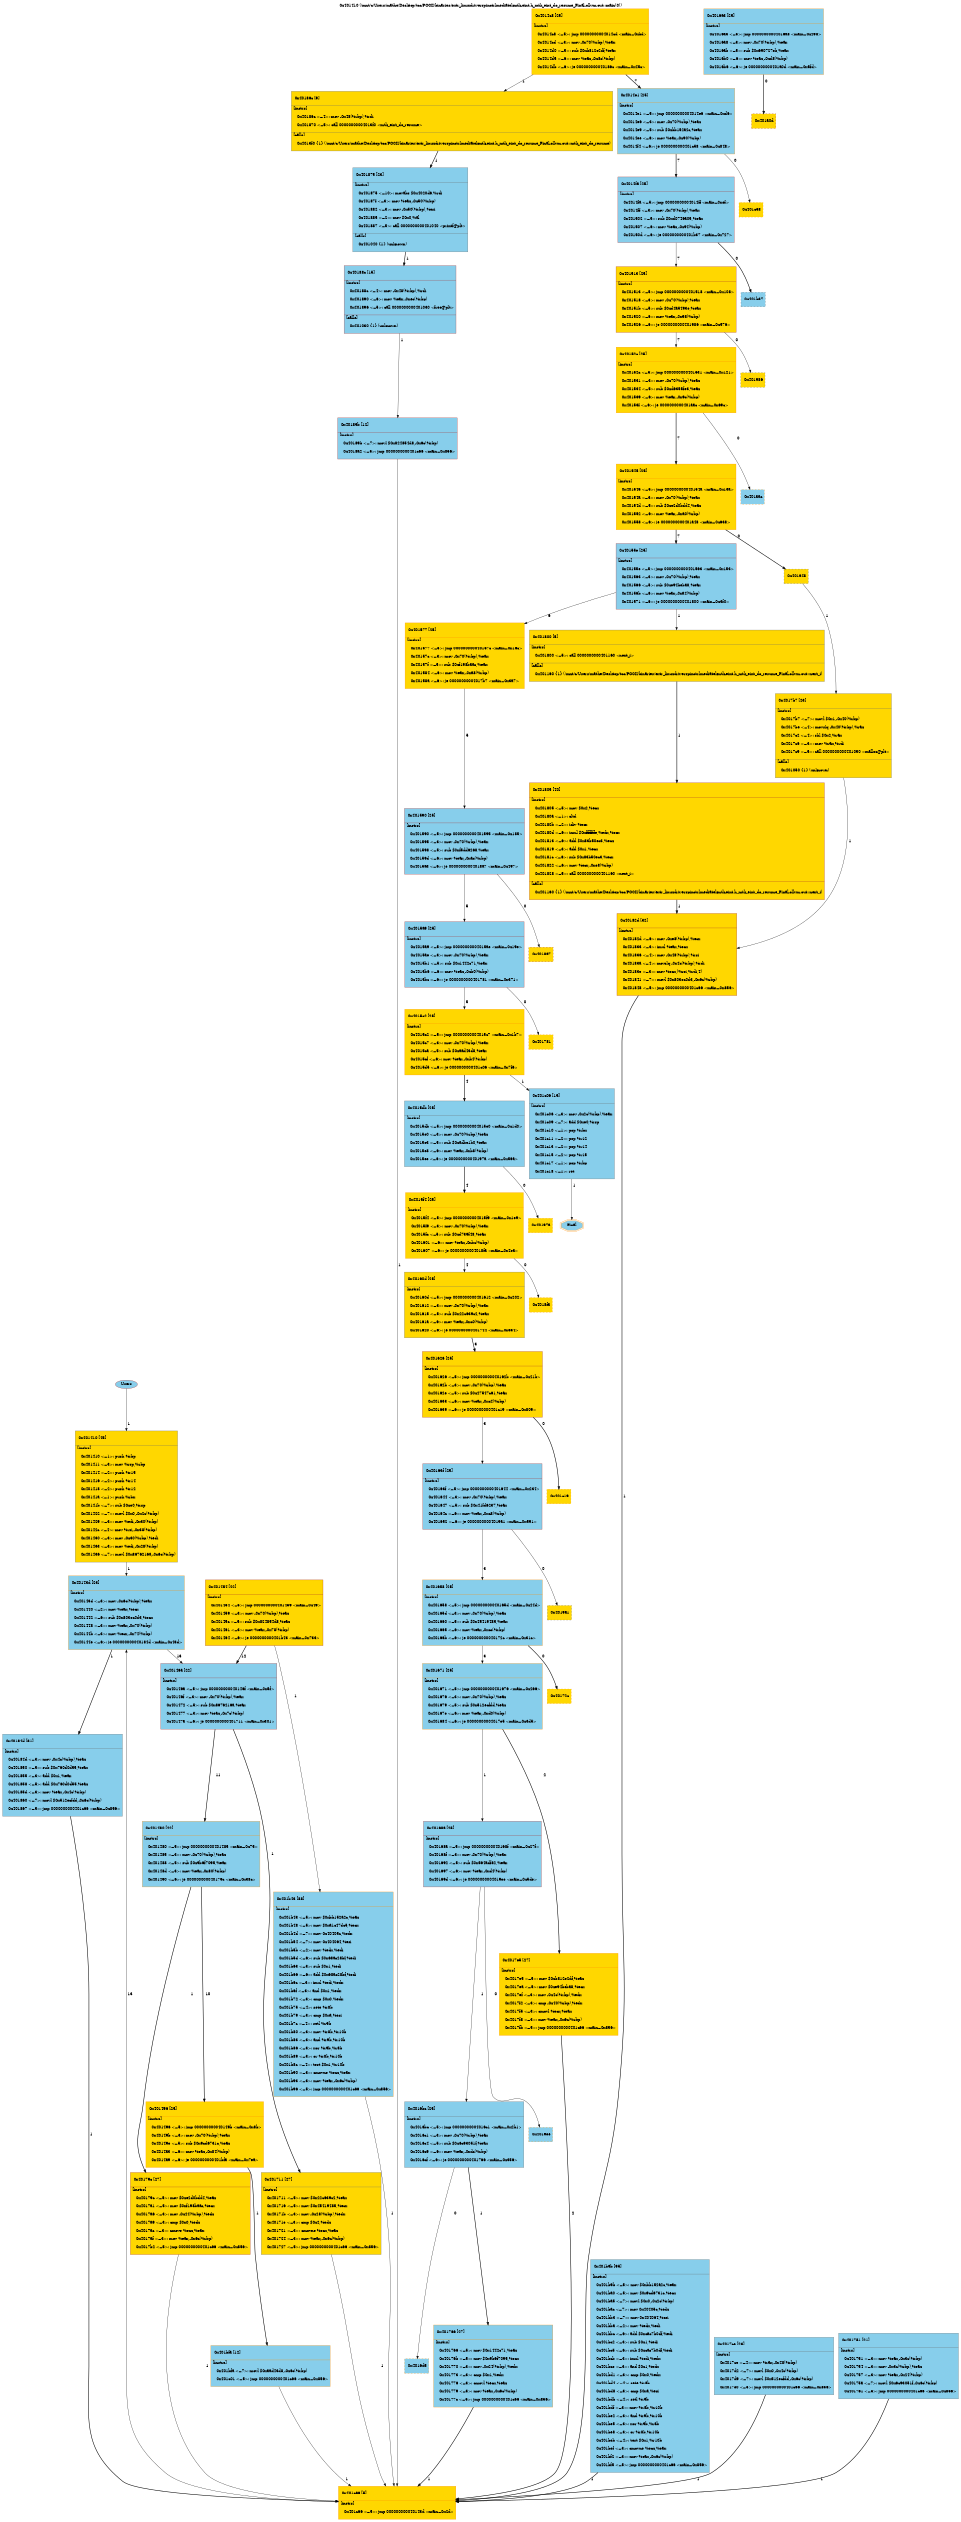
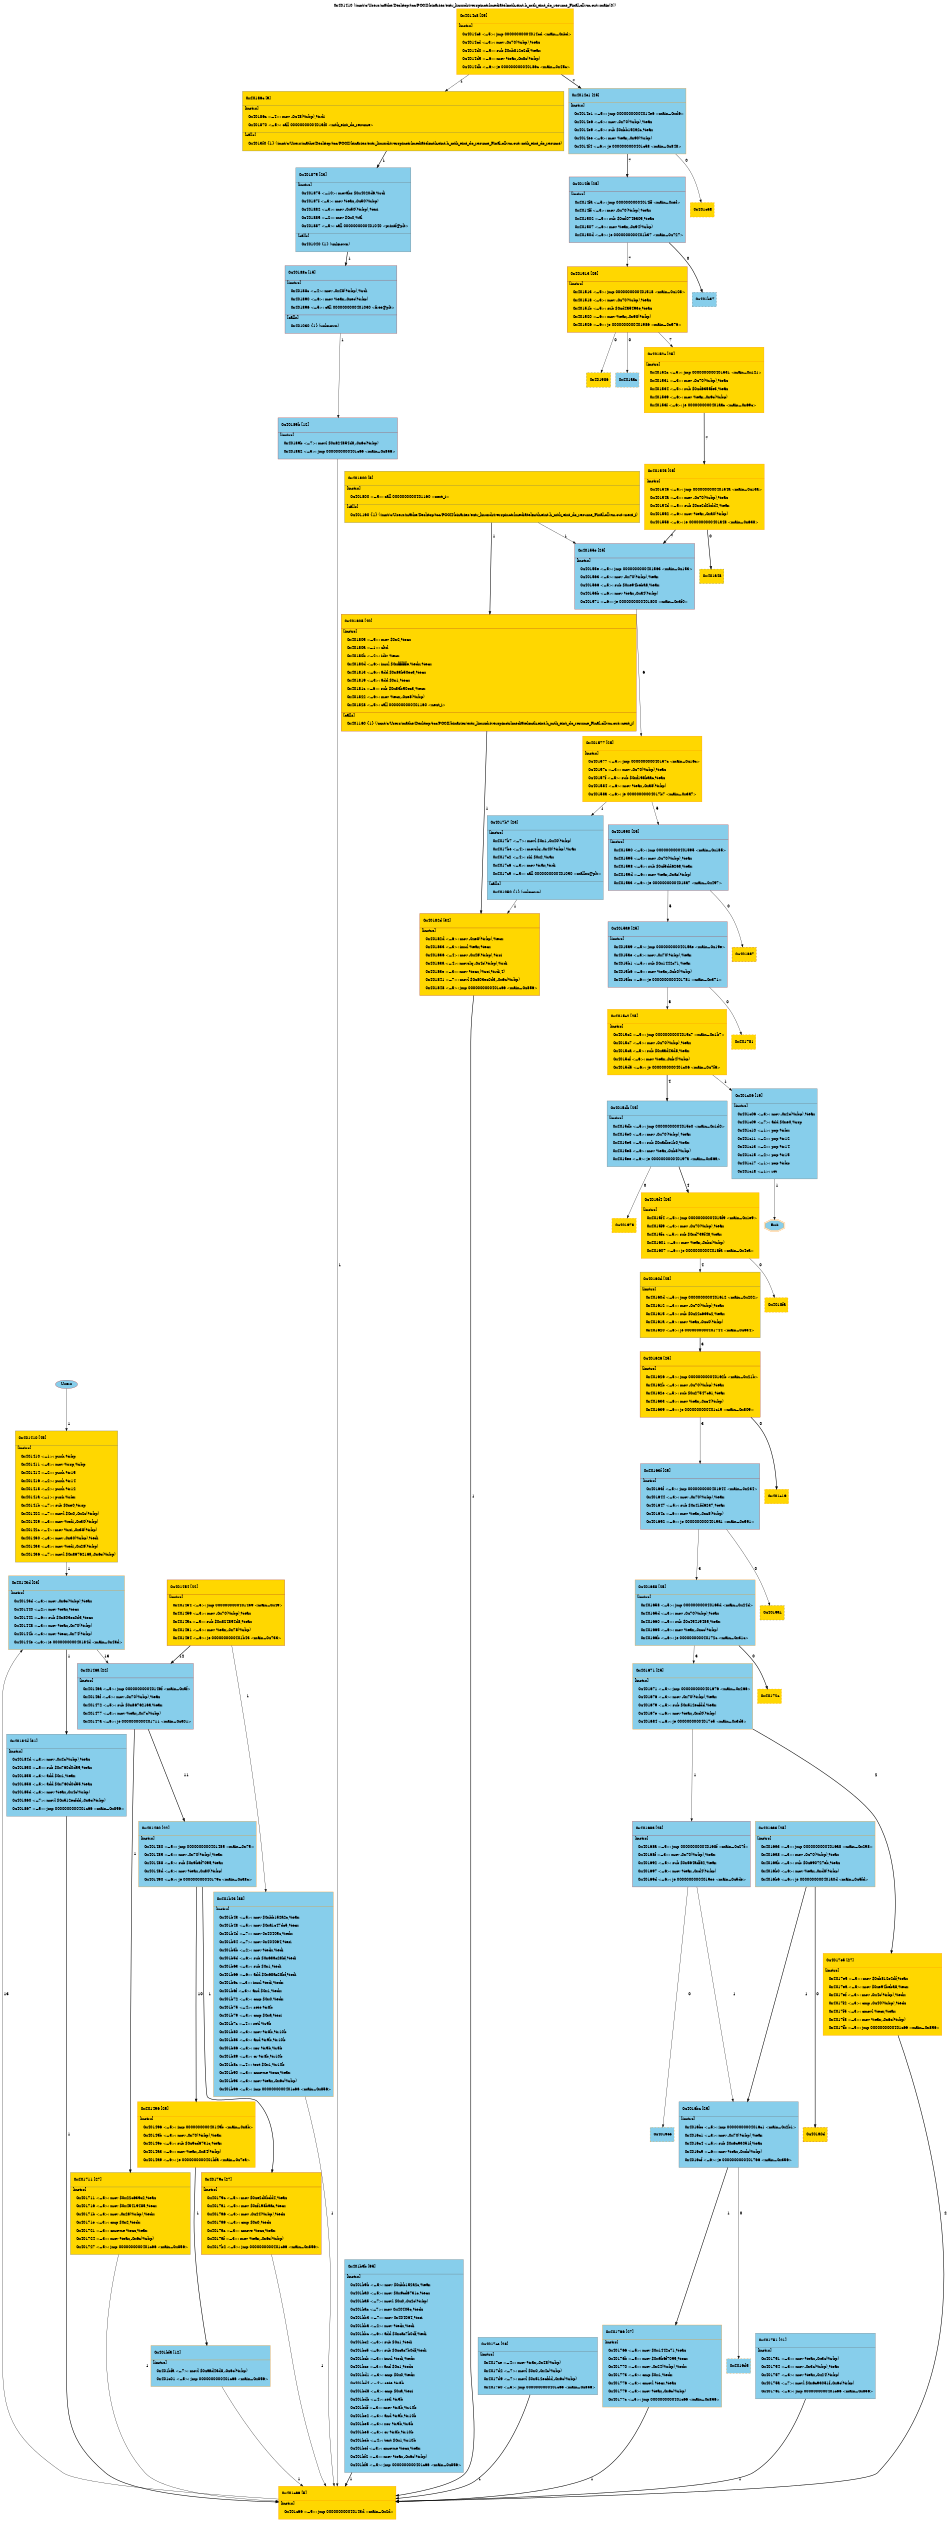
edge "0x40152c [25]" -> "0x401aac": now "0x401513 [25]" -> "0x401aac"
edge "0x40155e [25]" -> "0x401800 [5]": reversed
edge "0x401a48" -> "0x4017b7 [23]": now "0x401577 [25]" -> "0x4017b7 [23]"
node "0x4017b7 [23]": fillcolor gold -> skyblue
node "Final": label "Final" -> "Exit"
edge "0x4016a3 [25]" -> "0x4016bc [25]": added, label "1"
